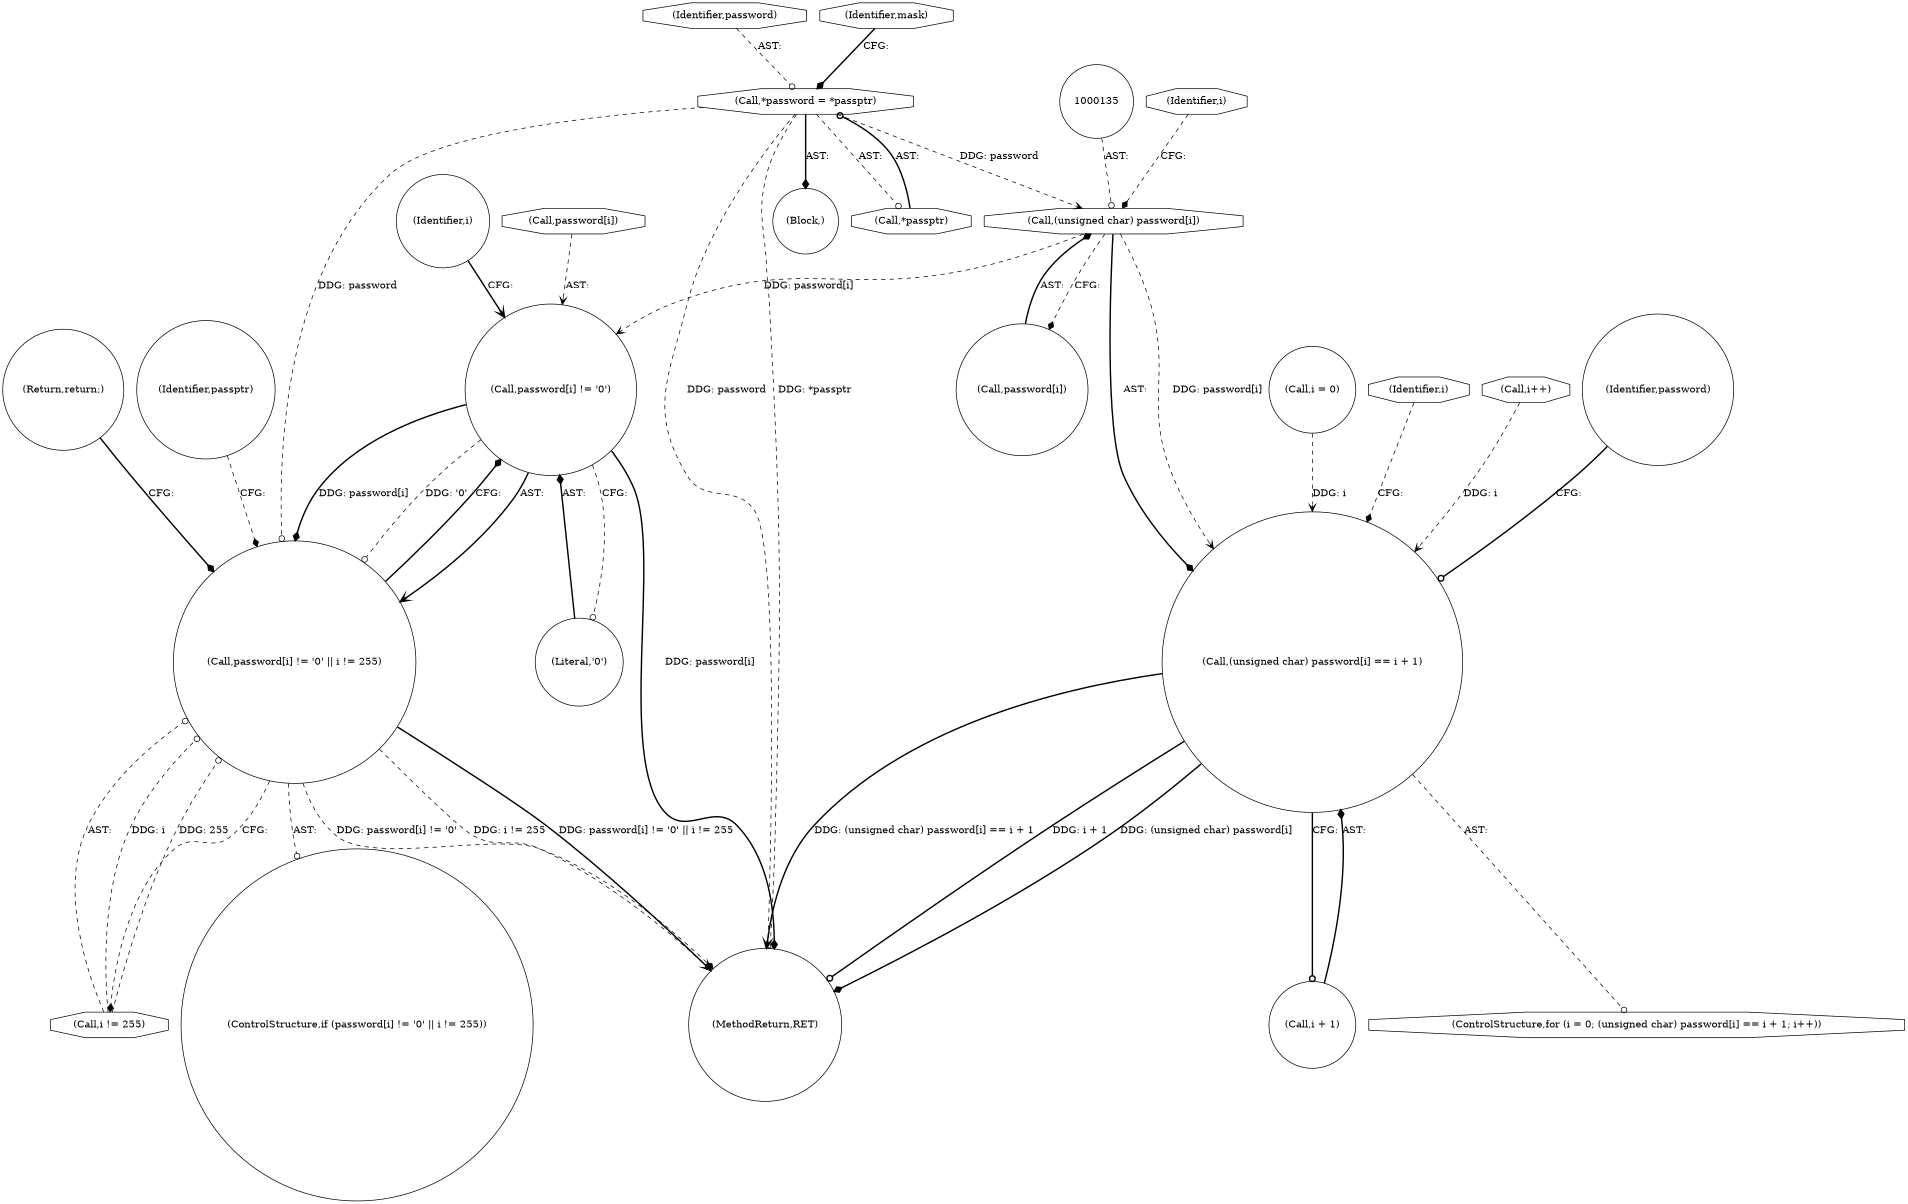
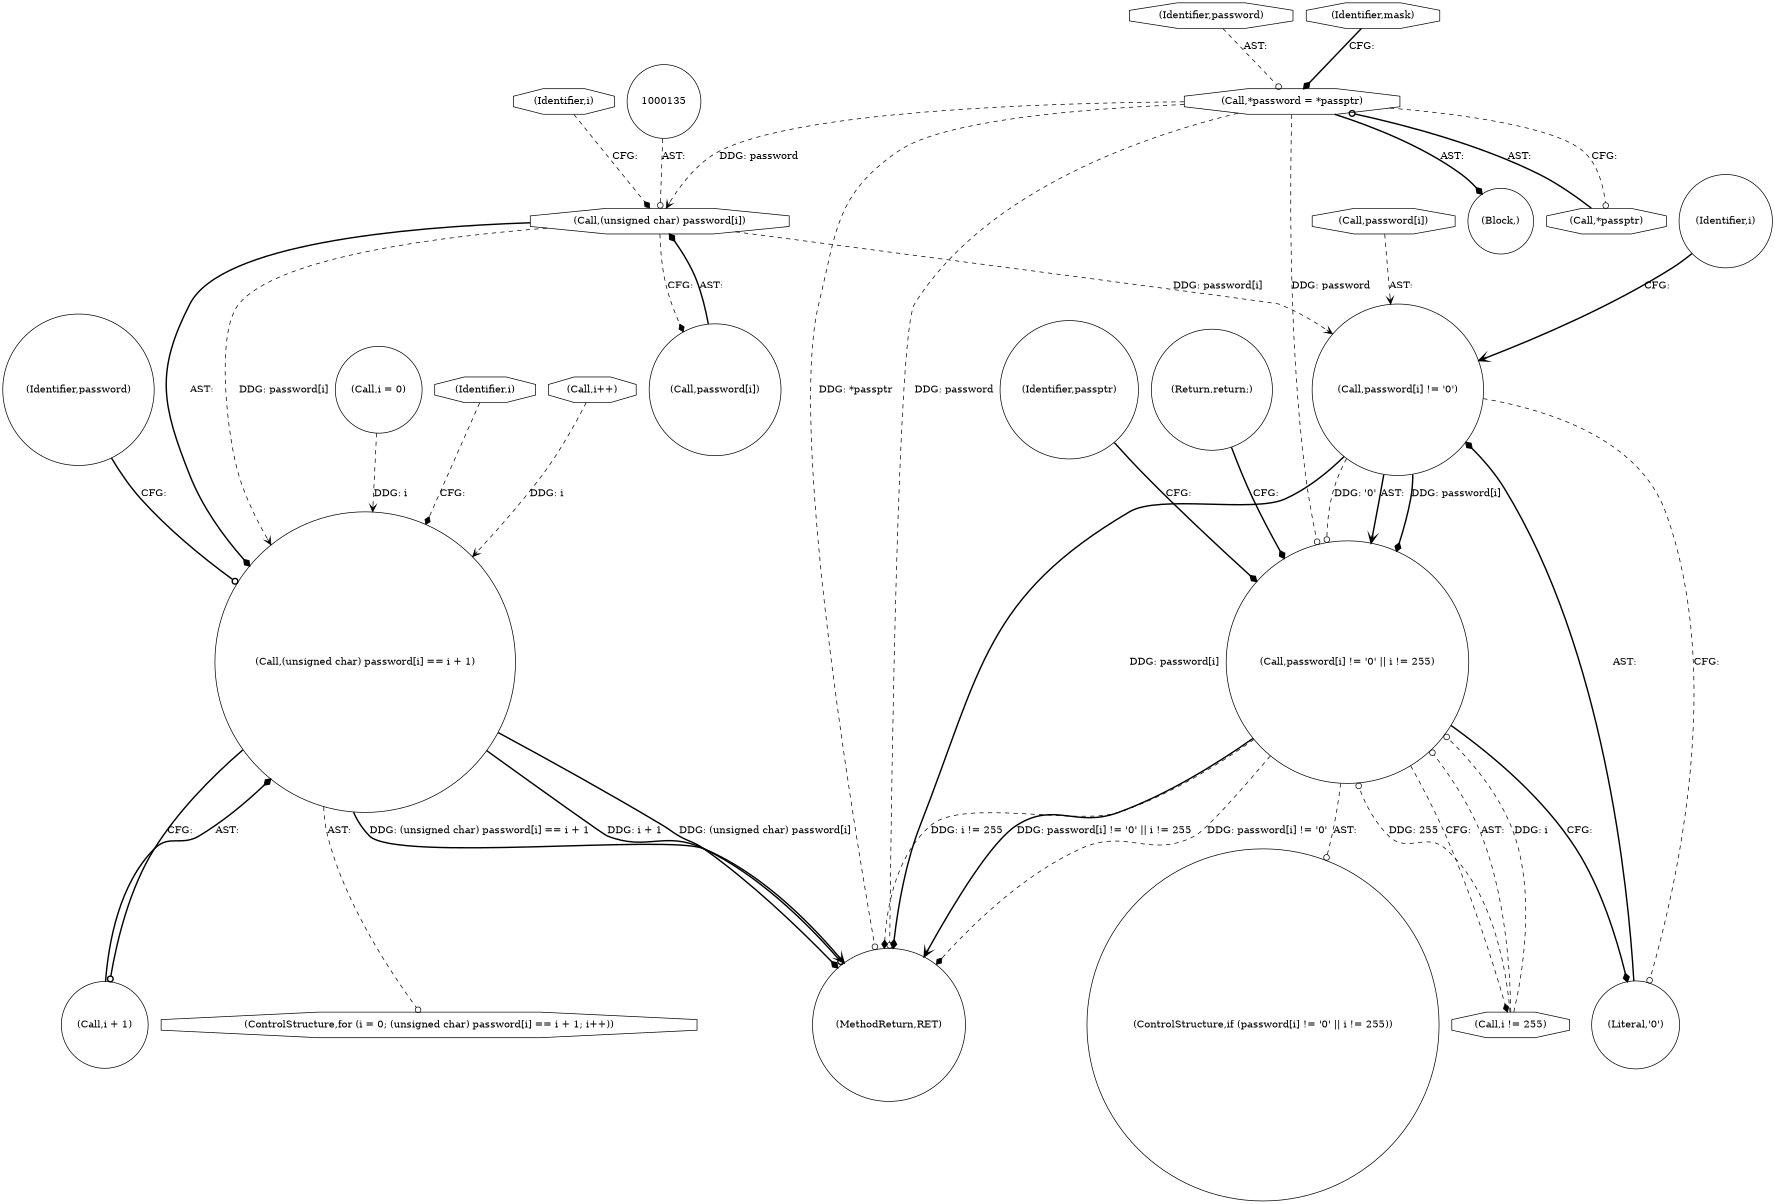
edge "(Call,*password = *passptr)" -> "(Call,*passptr)": label "AST: " -> "CFG: "
edge "(Identifier,passptr)" -> "(Call,password[i] != '0' || i != 255)": style dashed -> bold
edge "(Call,password[i] != '0' || i != 255)" -> "(Call,password[i] != '0')": now "(Call,password[i] != '0' || i != 255)" -> "(Literal,'0')"
